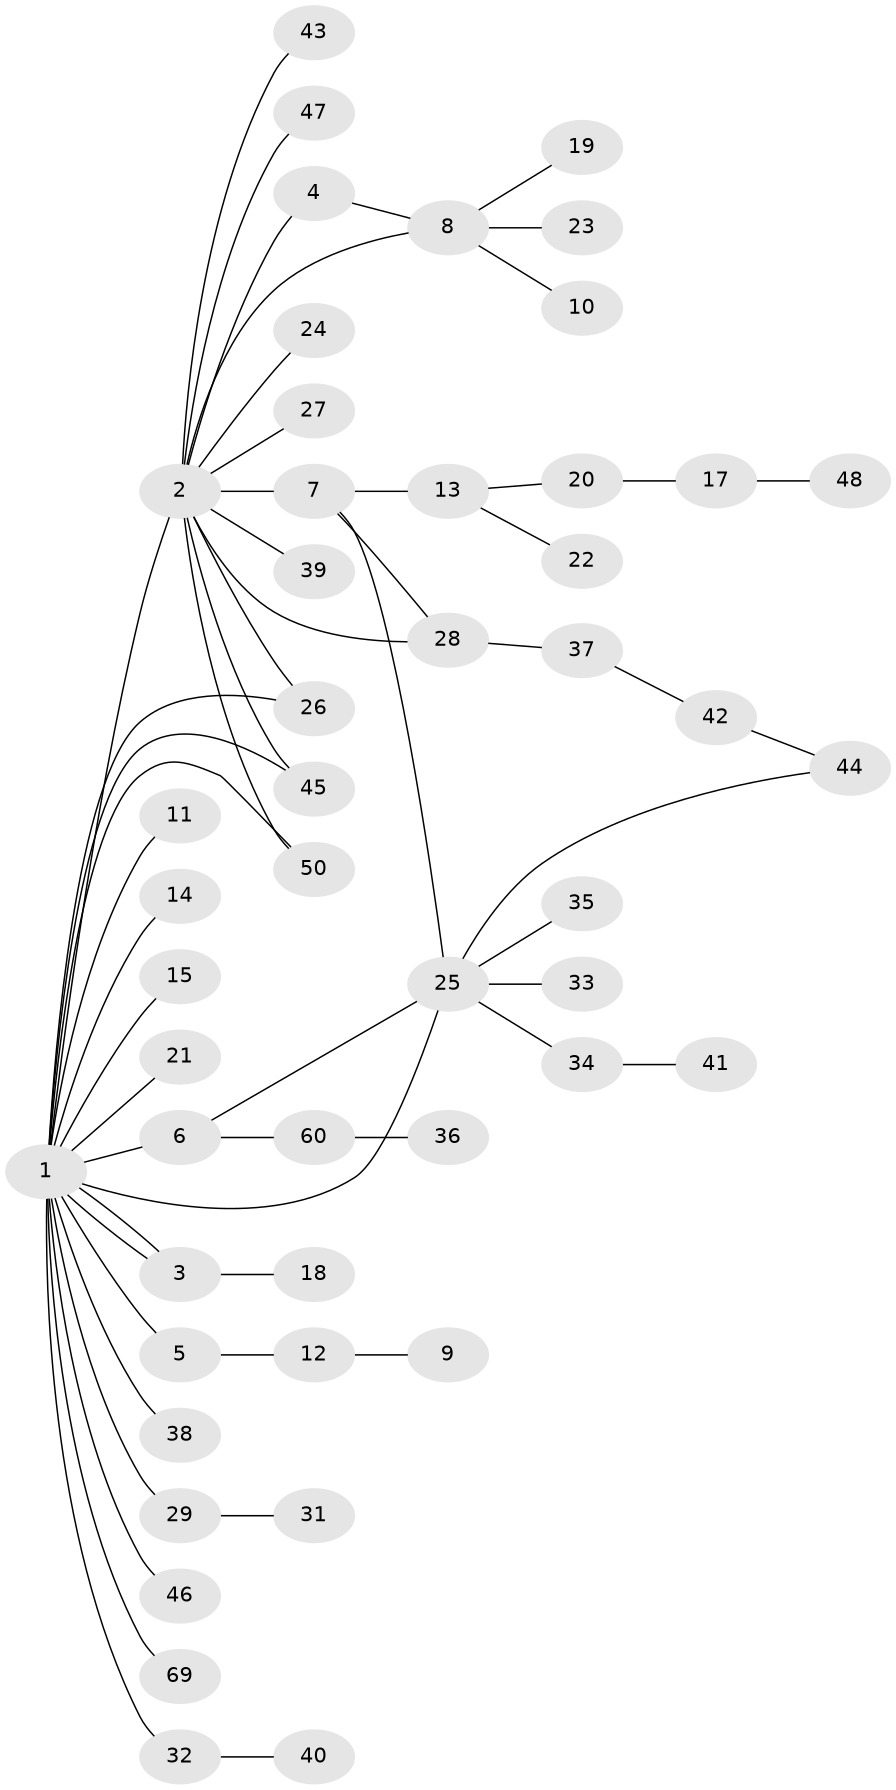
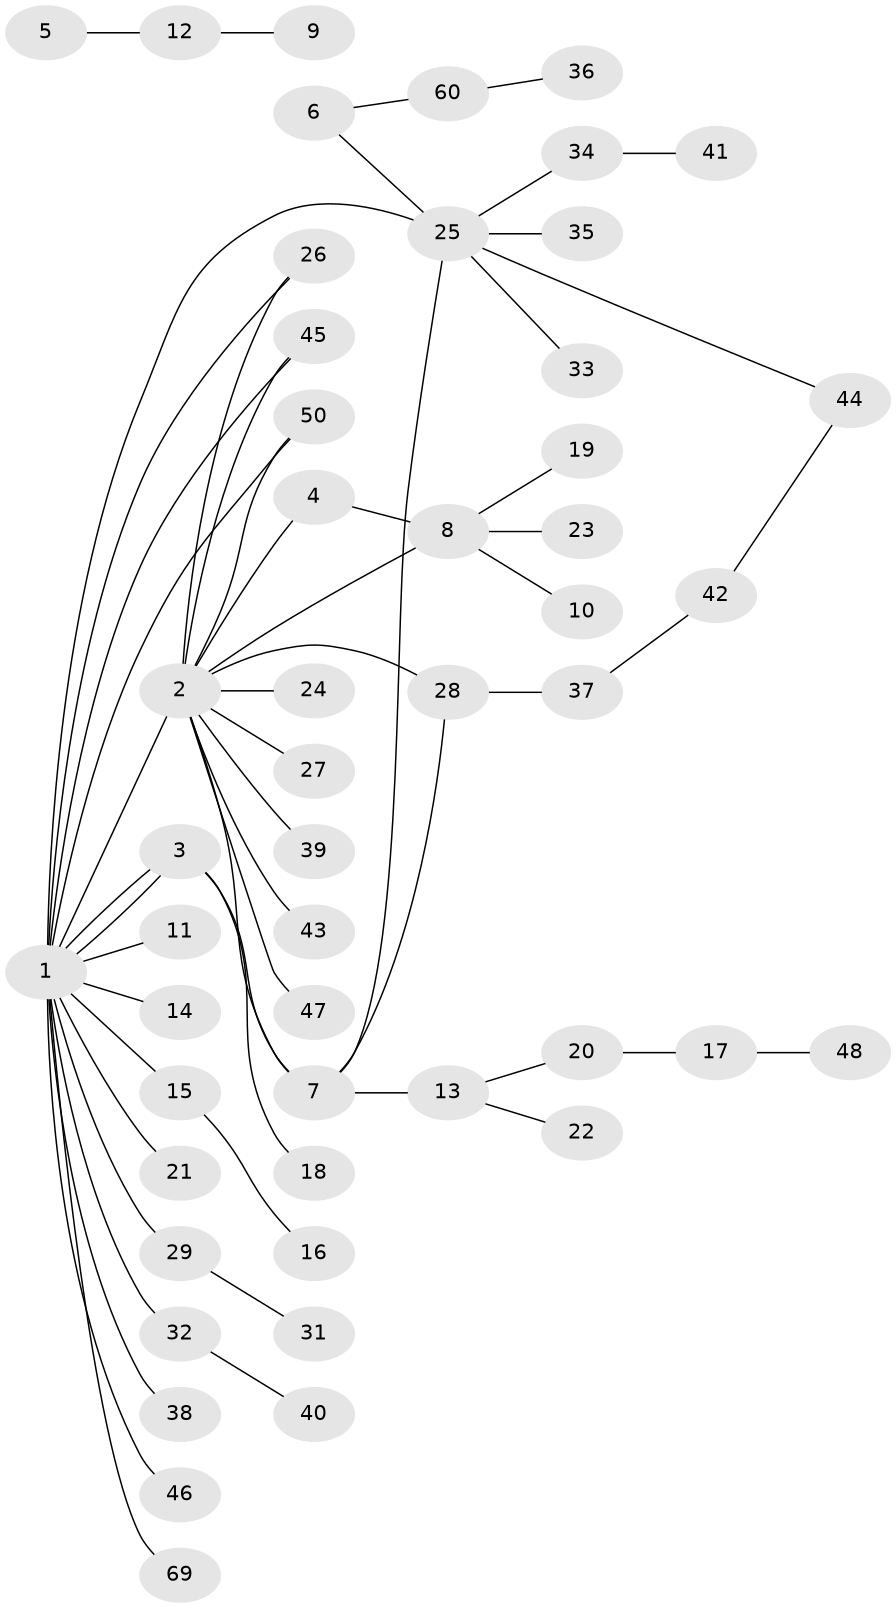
edge "3" -- "7": added
edge "6" -- "1": removed
node "16": added
edge "1" -- "5": removed
